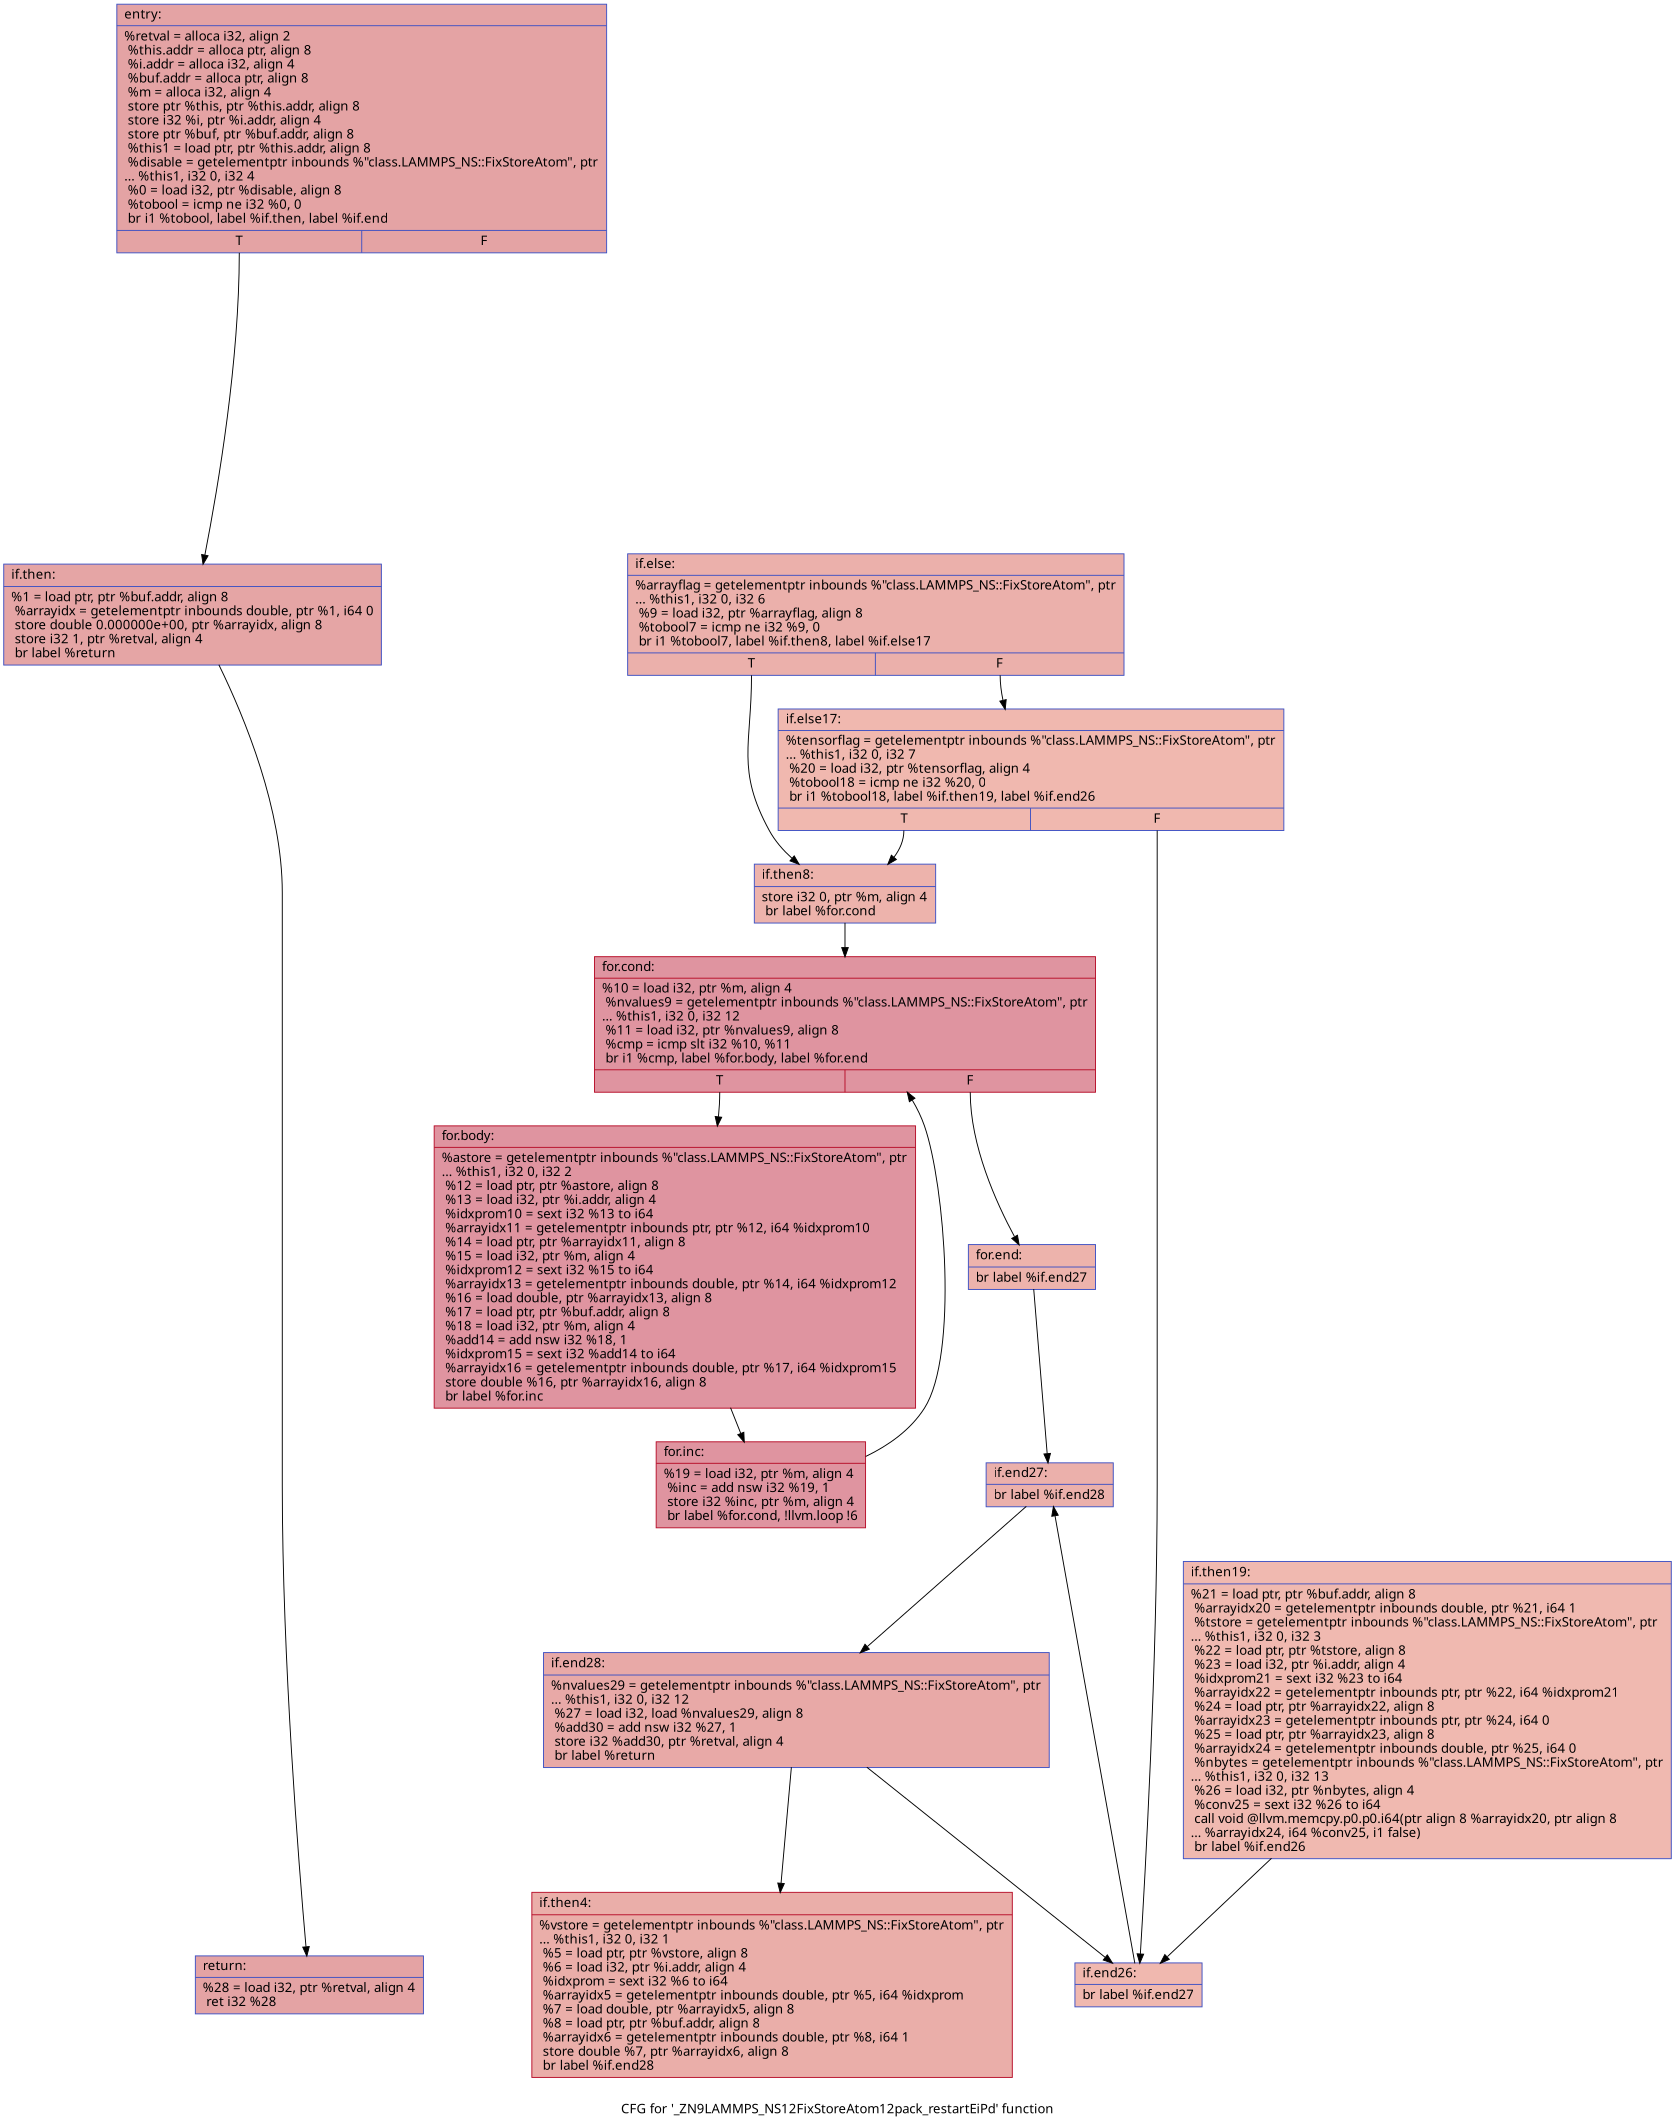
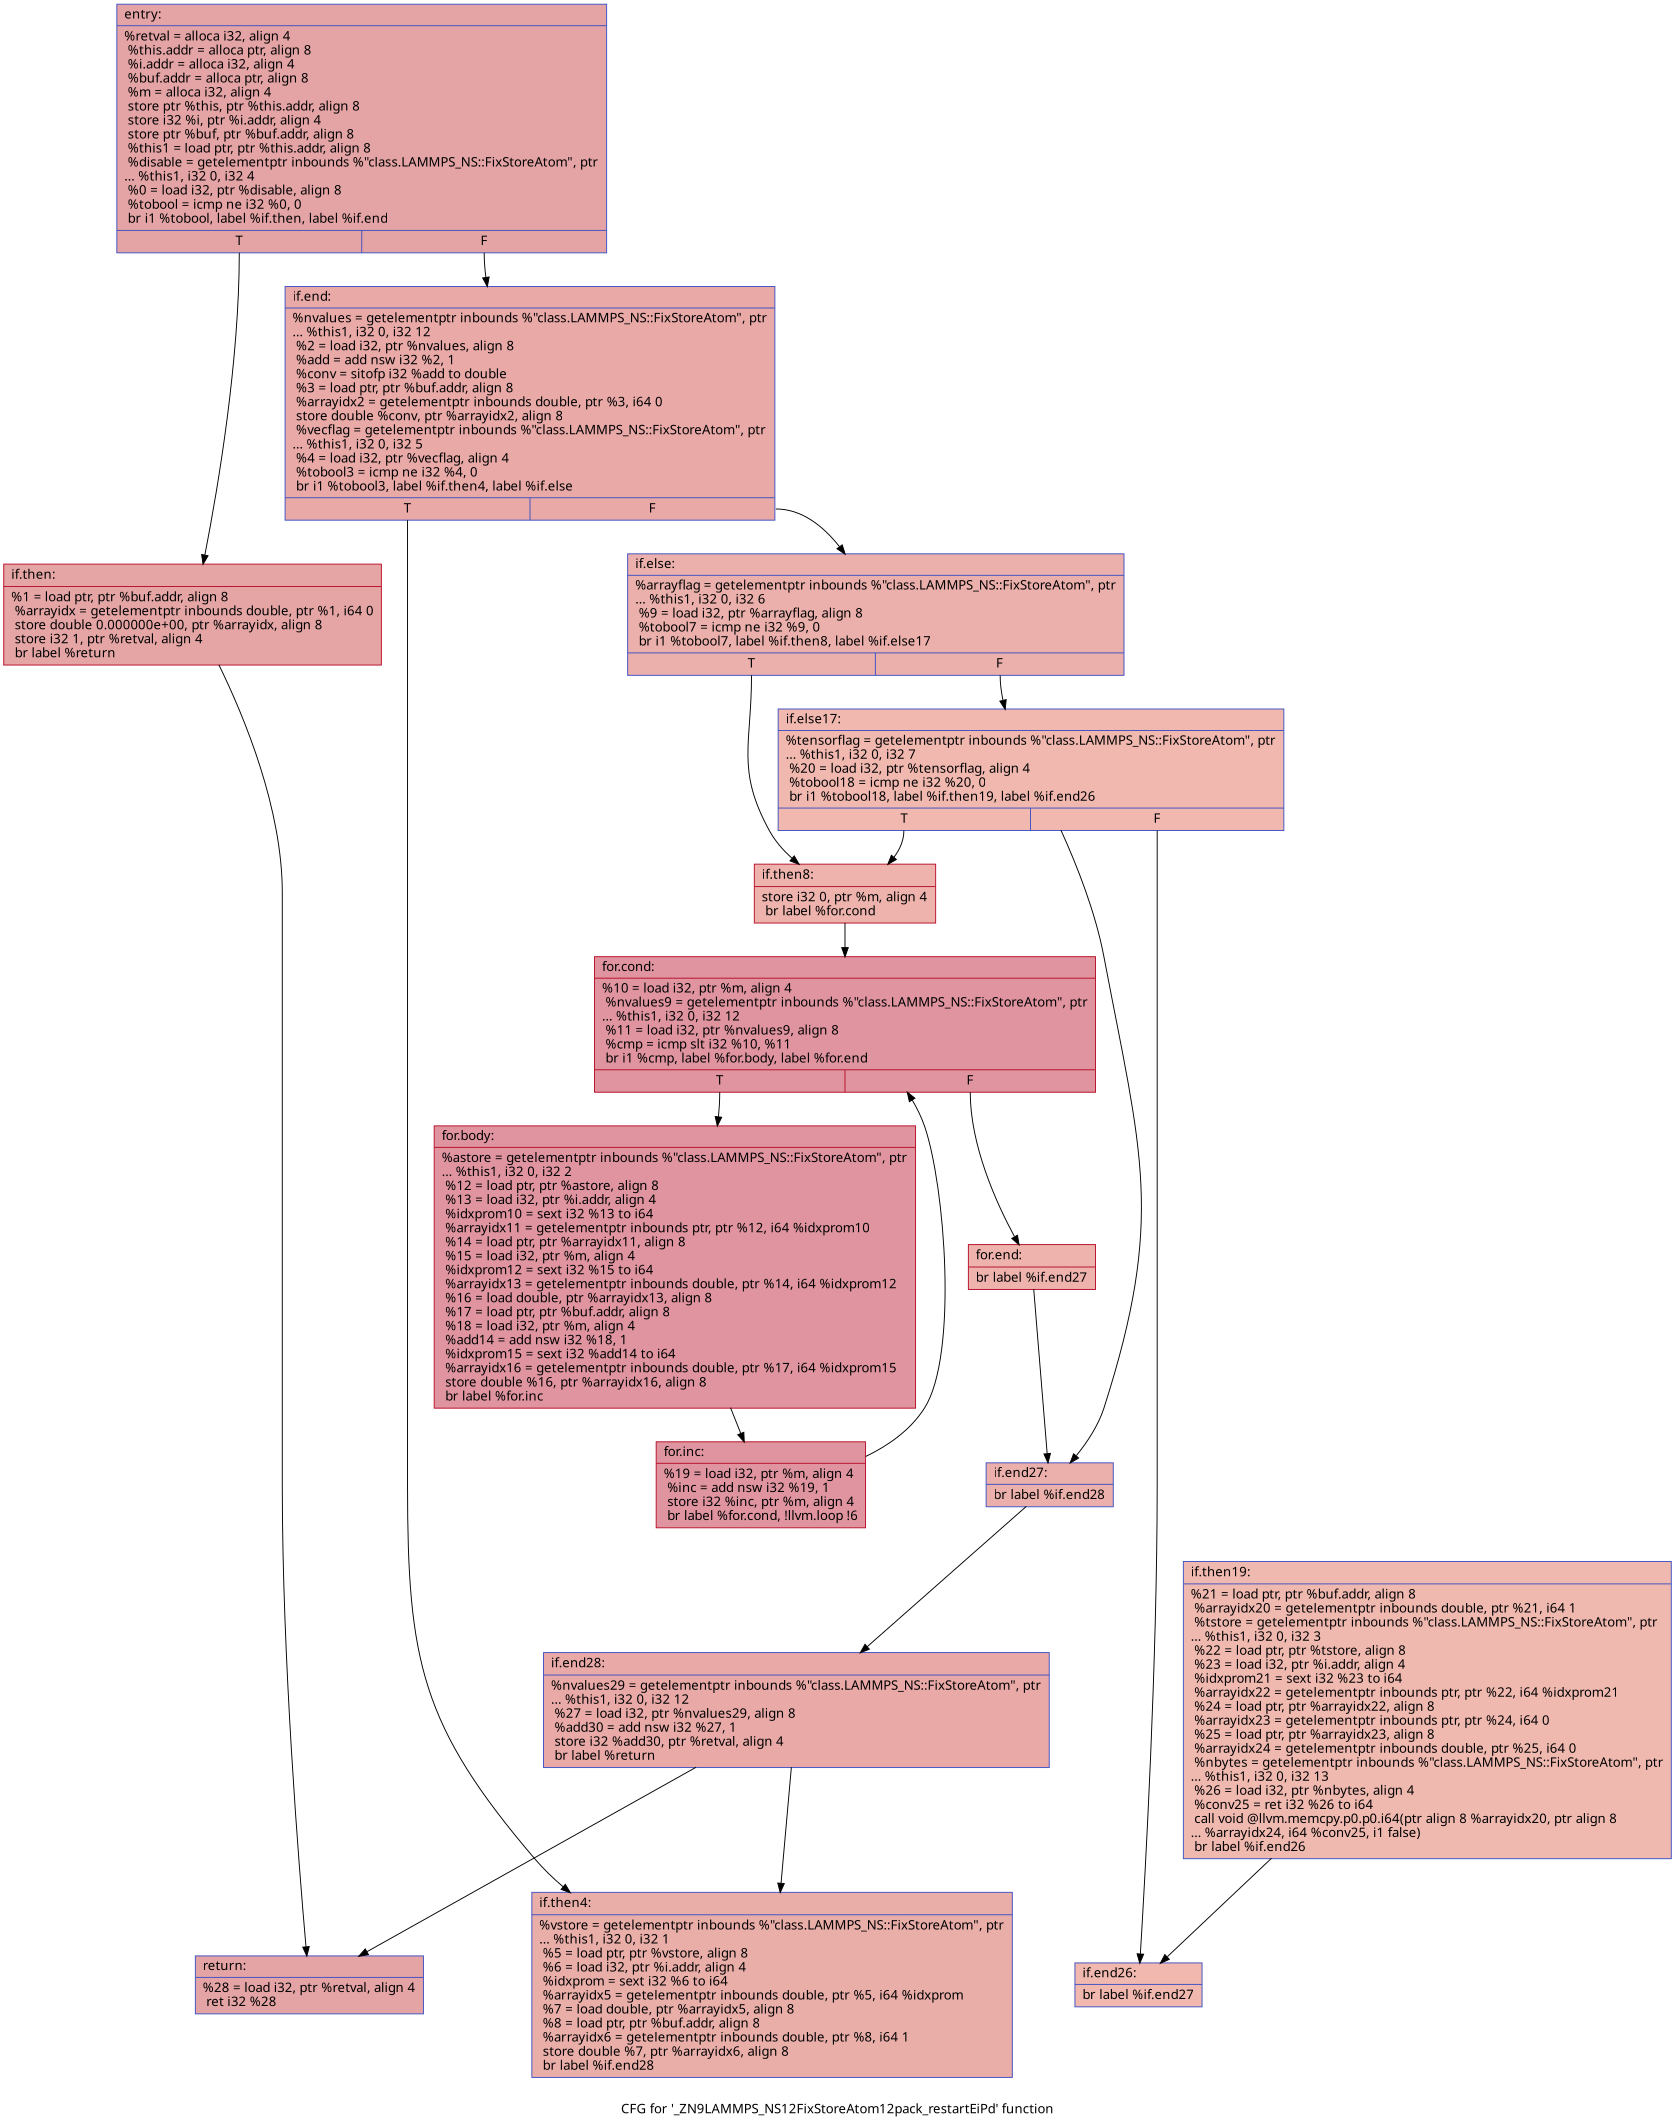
node "entry:": text "%retval = alloca i32, align 2" -> "%retval = alloca i32, align 4"
node "if.end:": added
node "if.then:": color #3d50c3ff -> #b70d28ff
node "if.then8:": color #3d50c3ff -> #b70d28ff
node "for.end:": color #3d50c3ff -> #b70d28ff
node "if.end28:": text "%27 = load i32, load %nvalues29, align 8" -> "%27 = load i32, ptr %nvalues29, align 8"
edge "if.end26:" -> "if.end27:": now "if.else17:" -> "if.end27:"
node "if.then19:": text "%conv25 = sext i32 %26 to i64" -> "%conv25 = ret i32 %26 to i64"
edge "if.end28:" -> "if.end26:": now "if.end28:" -> "return:"
node "if.then4:": color #b70d28ff -> #3d50c3ff
